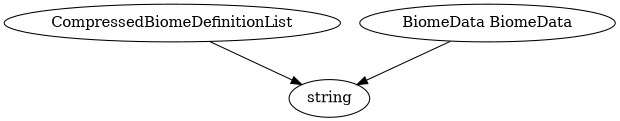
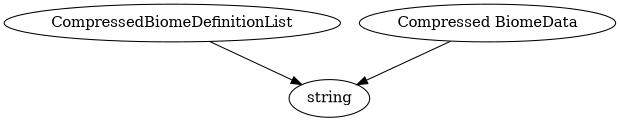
node "BiomeData BiomeData": label "BiomeData BiomeData" -> "Compressed BiomeData"
